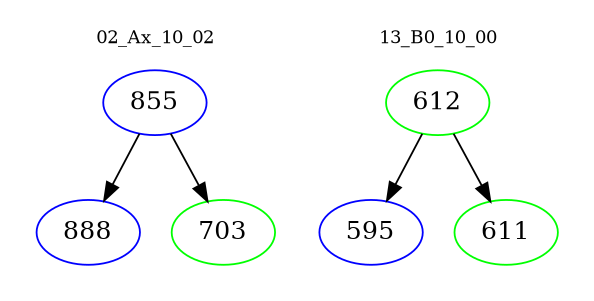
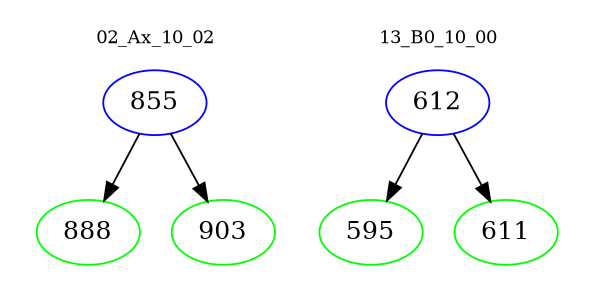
node "612": color green -> blue
node "888": color blue -> green
node "703": label "703" -> "903"
node "595": color blue -> green
